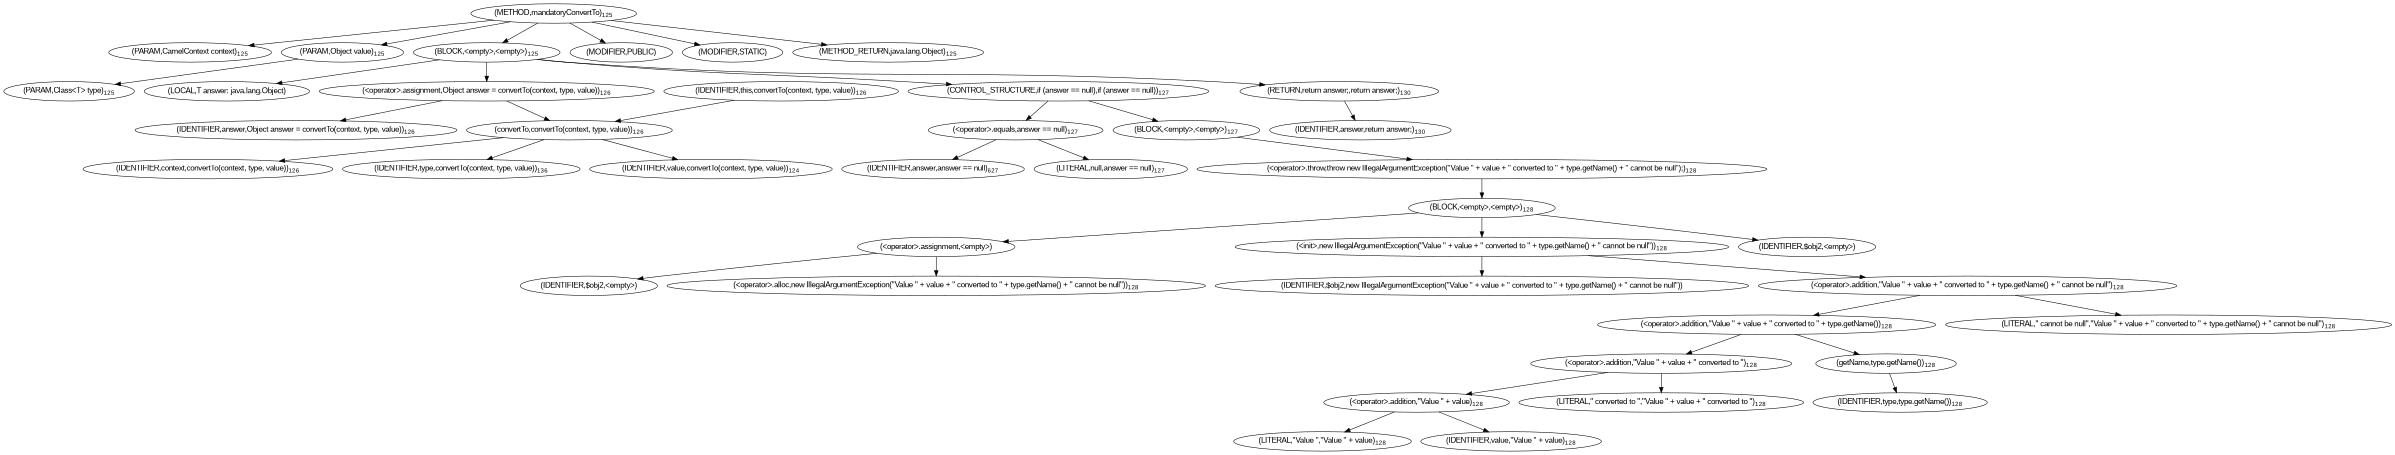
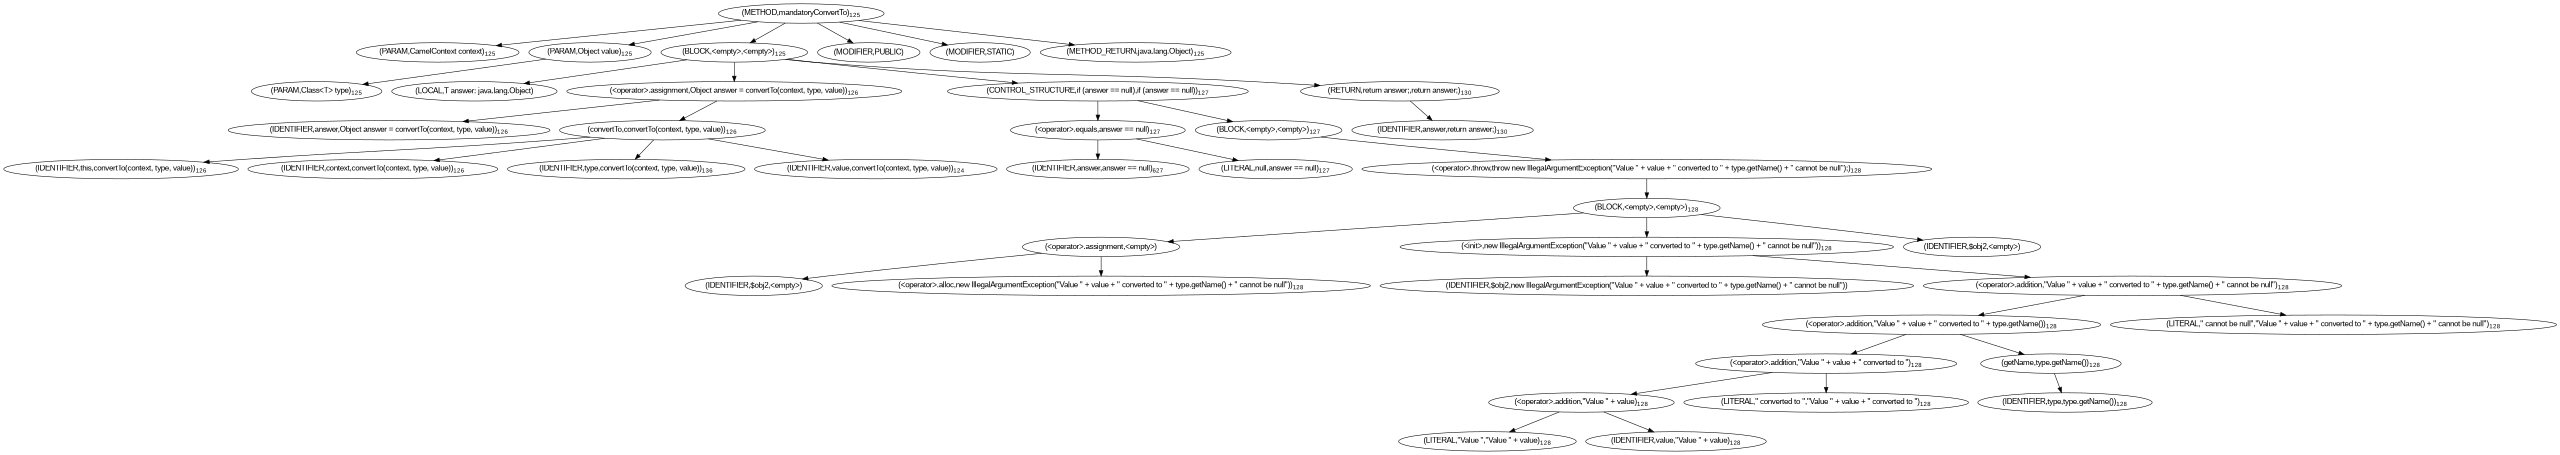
edge "(IDENTIFIER,this,convertTo(context, type, value))" -> "(convertTo,convertTo(context, type, value))": reversed
